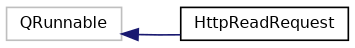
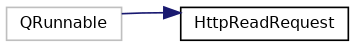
edge "HttpReadRequest" -> "QRunnable": reversed
